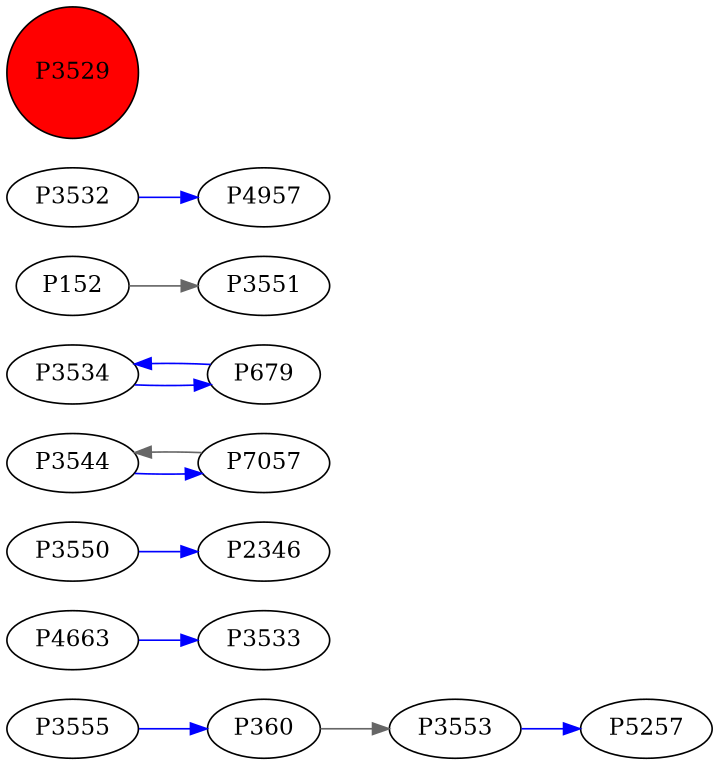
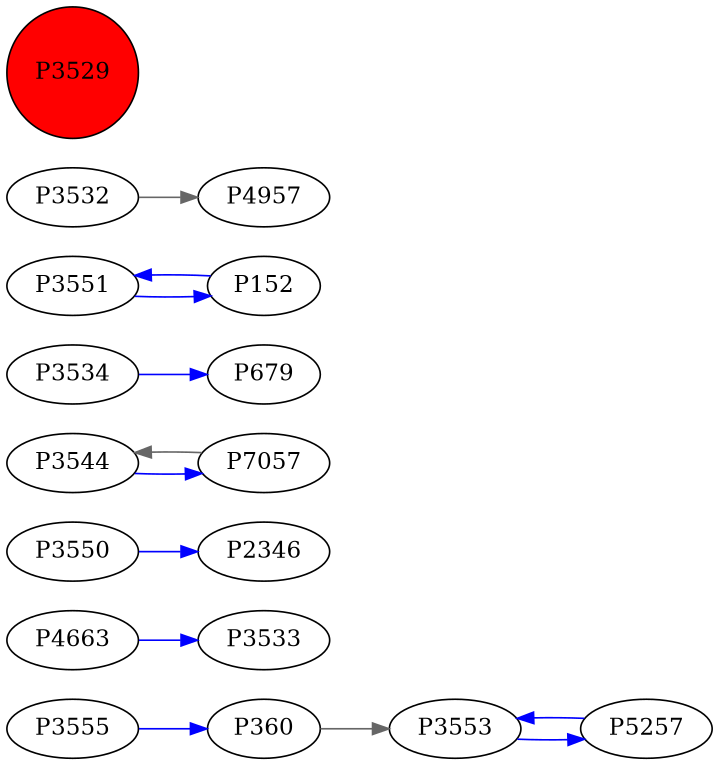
edge "P3532" -> "P4957": color blue -> gray40
edge "P152" -> "P3551": color gray40 -> blue
edge "P3551" -> "P152": added
edge "P679" -> "P3534": removed
edge "P5257" -> "P3553": added
